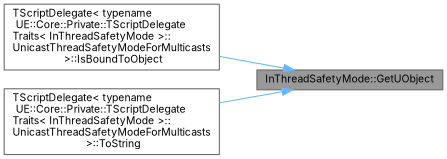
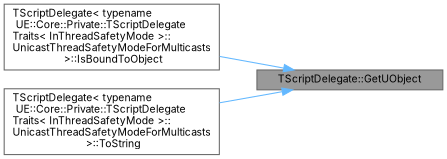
node "InThreadSafetyMode::GetUObject": label "InThreadSafetyMode::GetUObject" -> "TScriptDelegate::GetUObject"
